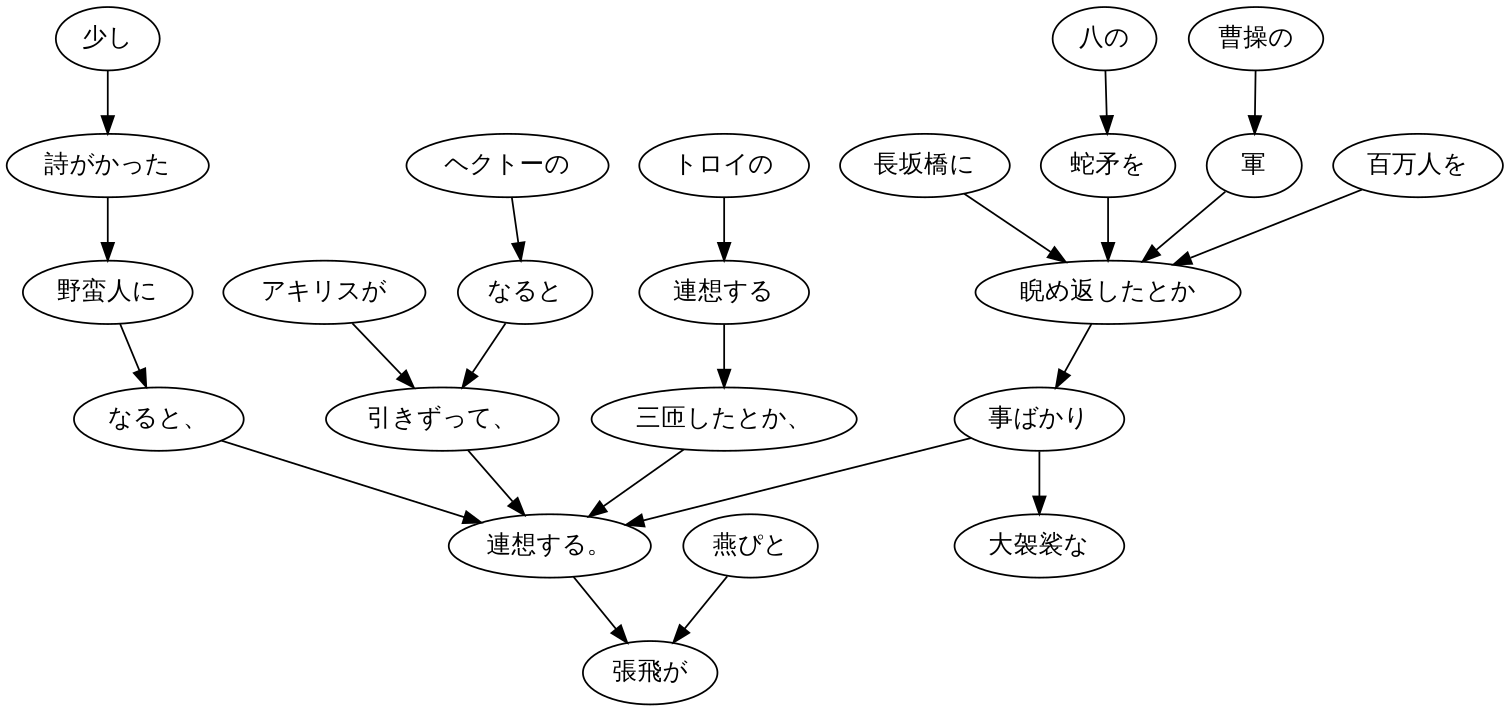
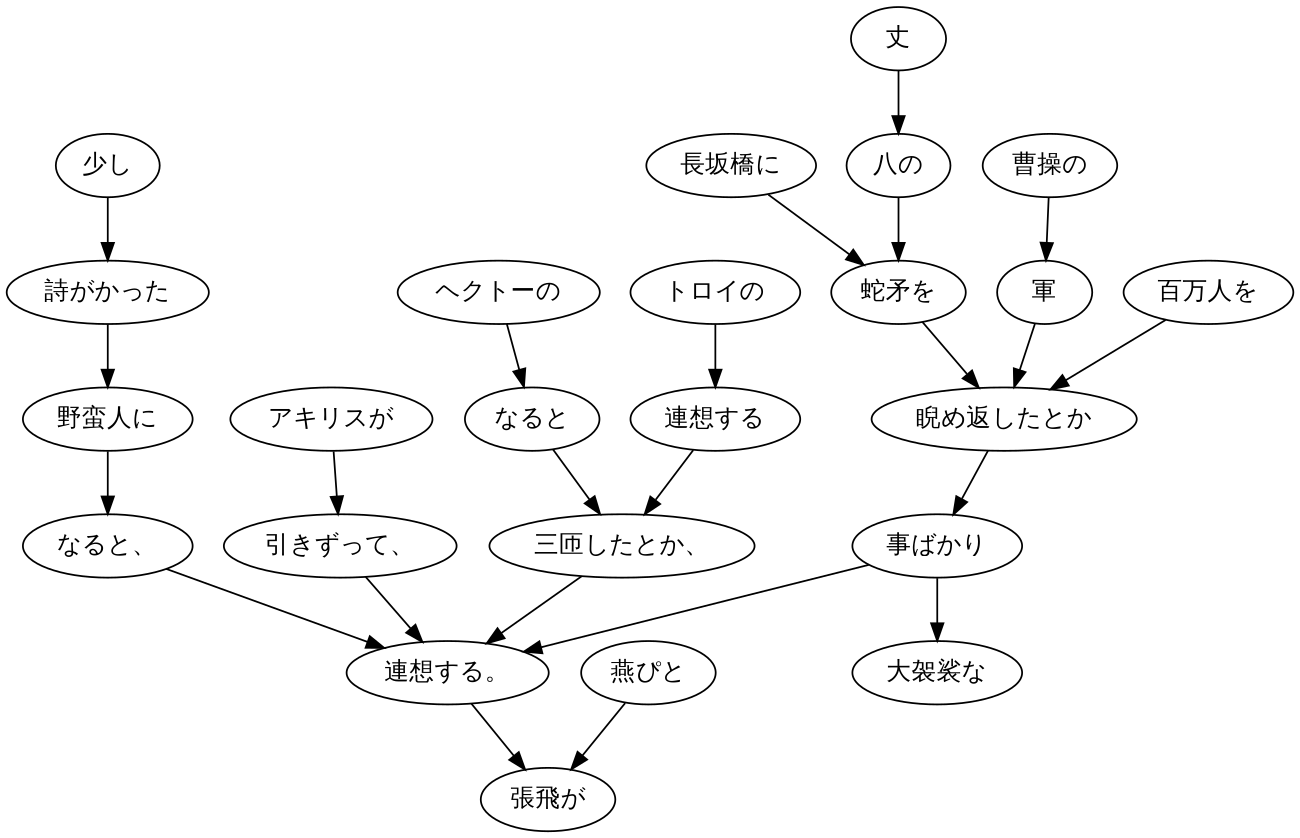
node "丈": added
edge "長坂橋に" -> "睨め返したとか": now "長坂橋に" -> "蛇矛を"
edge "なると" -> "引きずって、": now "なると" -> "三匝したとか、"
